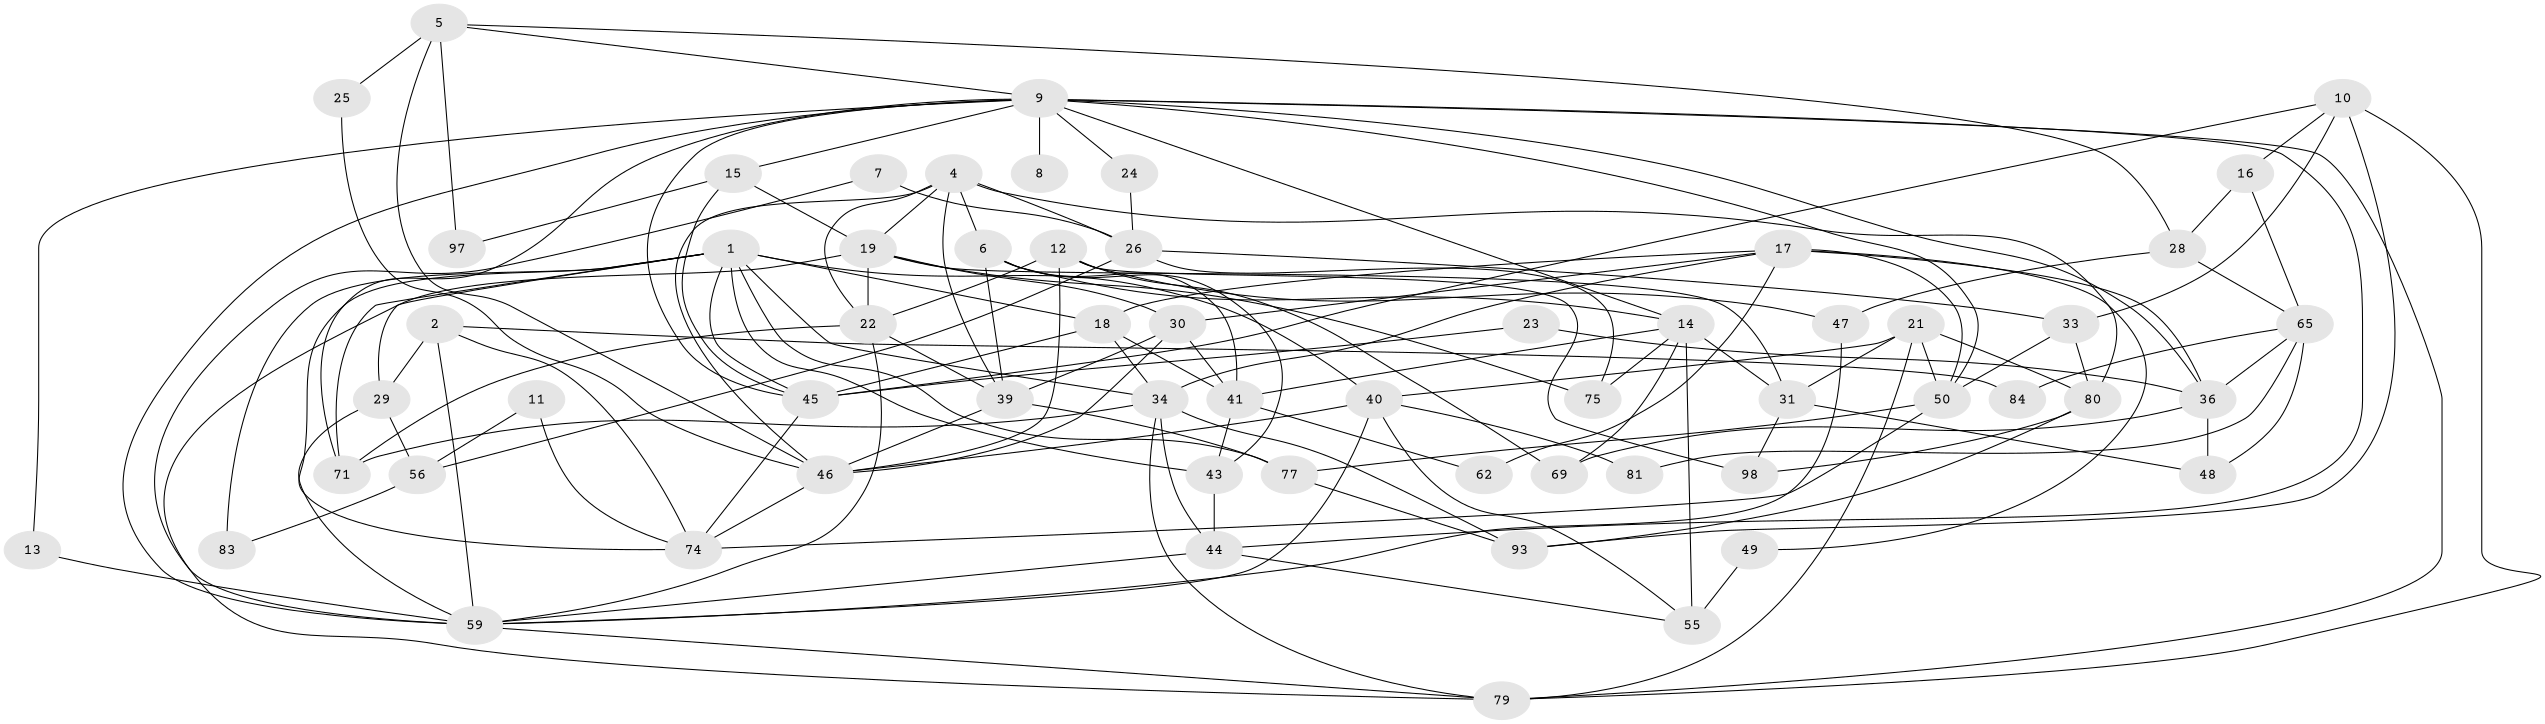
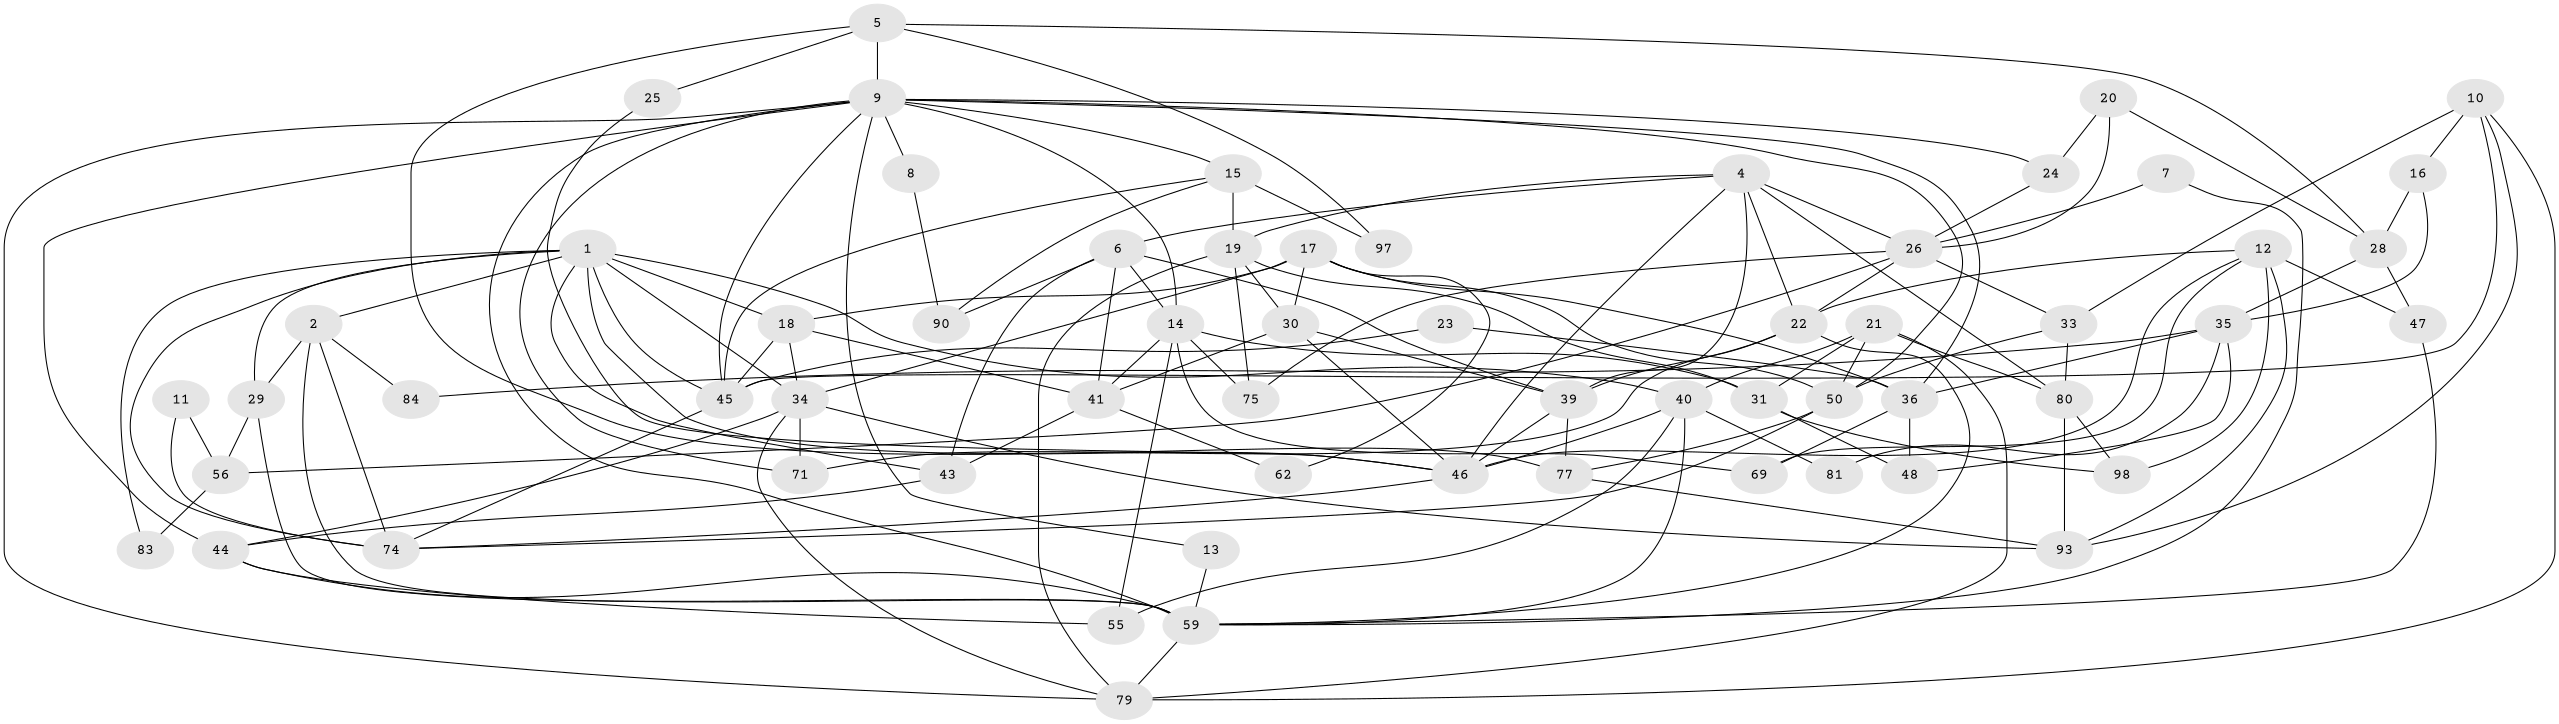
node "20": added
edge "19" -- "22": now "26" -- "22"
edge "1" -- "71": now "1" -- "2"
node "90": added
node "65": label "65" -> "35"
edge "12" -- "93": added
node "49": removed
